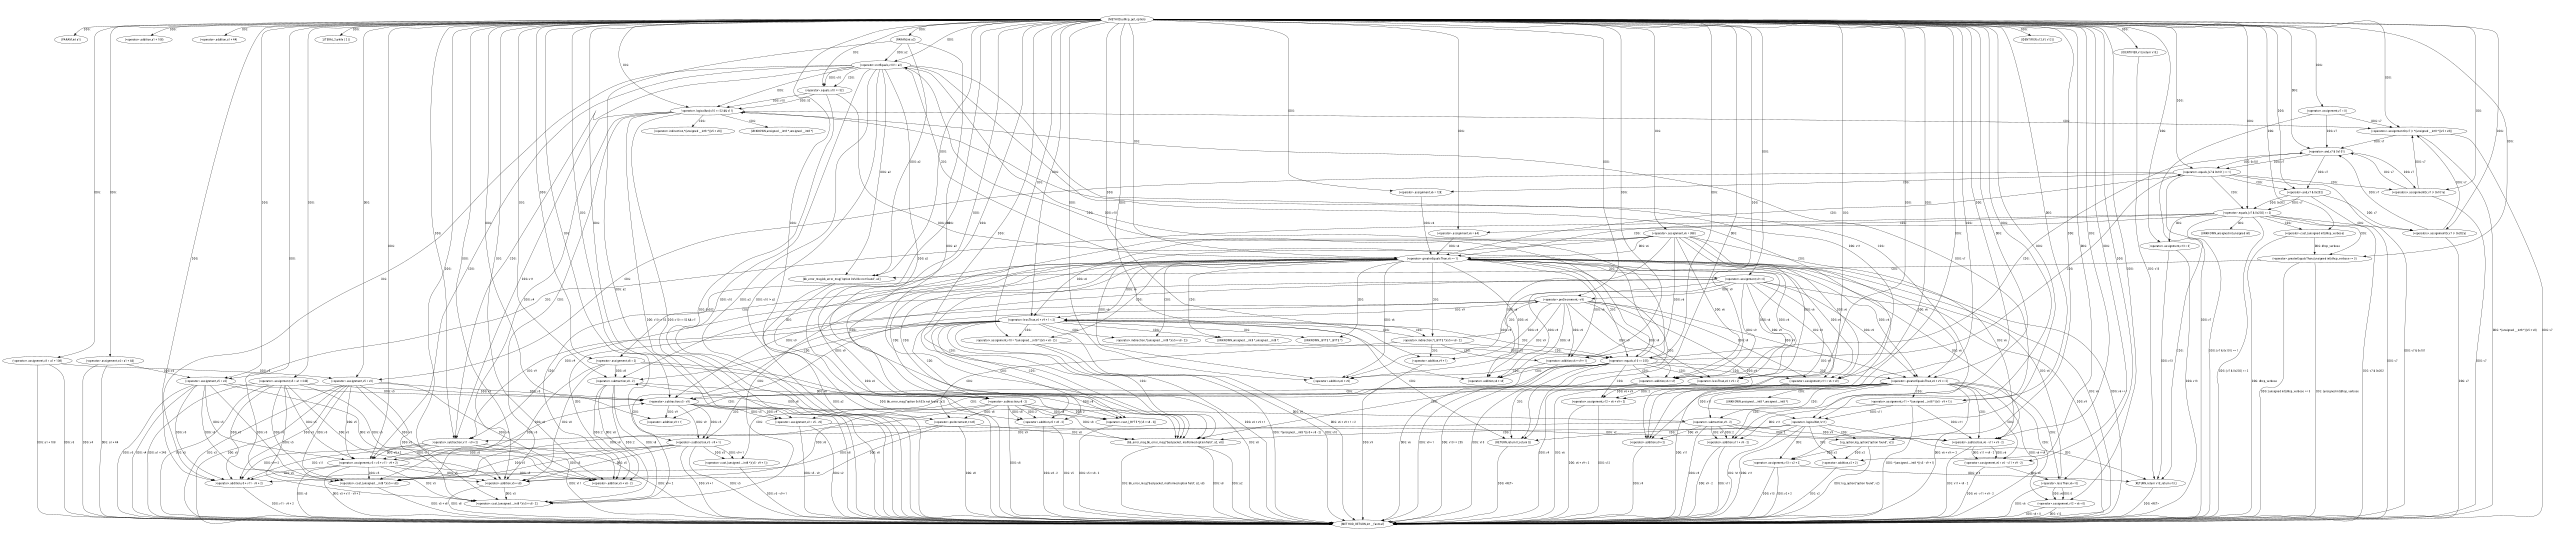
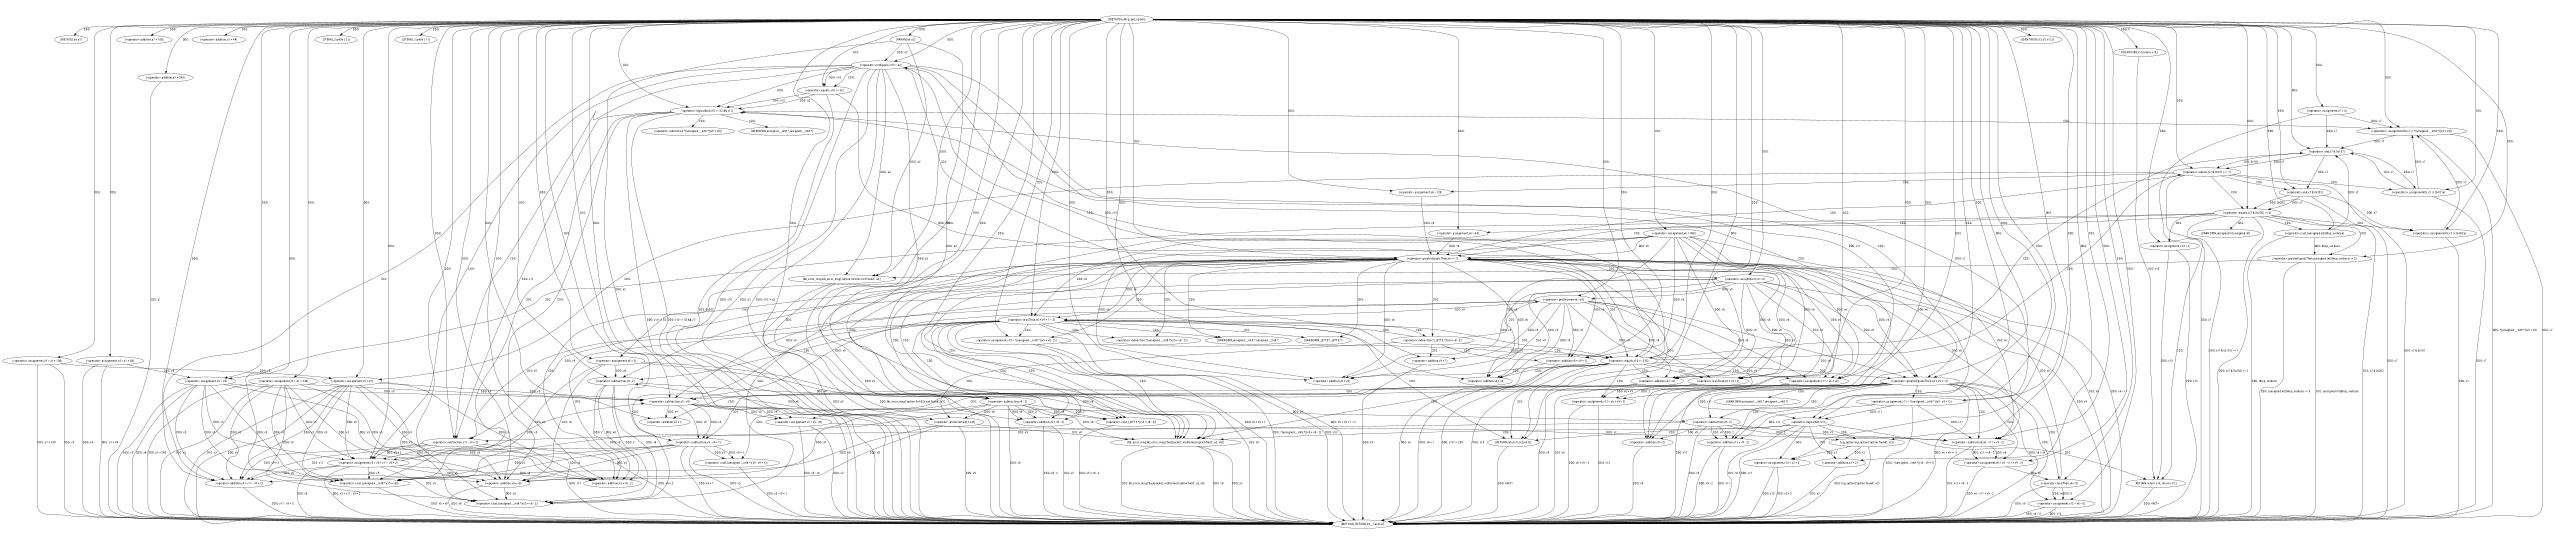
edge "(METHOD,udhcp_get_option)" -> "(IDENTIFIER,v13,return v13;)": label "DDG: " -> "DDG: 0"
node "(PARAM,int a1)": label "(PARAM,int a1)" -> "(METHOD,int a1)"
node "(LITERAL,1,while ( 1 ))": added
node "(<operator>.addition,a1 + 240)": added
edge "(<operators>.assignmentOr,v7 |= 0x202u)" -> "(<operator>.and,v7 & 0x101)": now "(<operator>.cast,(unsigned int)dhcp_verbose)" -> "(<operator>.and,v7 & 0x101)"
edge "(<operator>.logicalAnd,v10 == 52 && v11)" -> "(<operator>.cast,(unsigned __int8 *)(v5 + v8))": label "DDG: v4" -> "CDG: "
edge "(<operator>.assignment,v13 = v2 + 2)" -> "(RETURN,return v13;,return v13;)": removed, label "DDG: v13"
